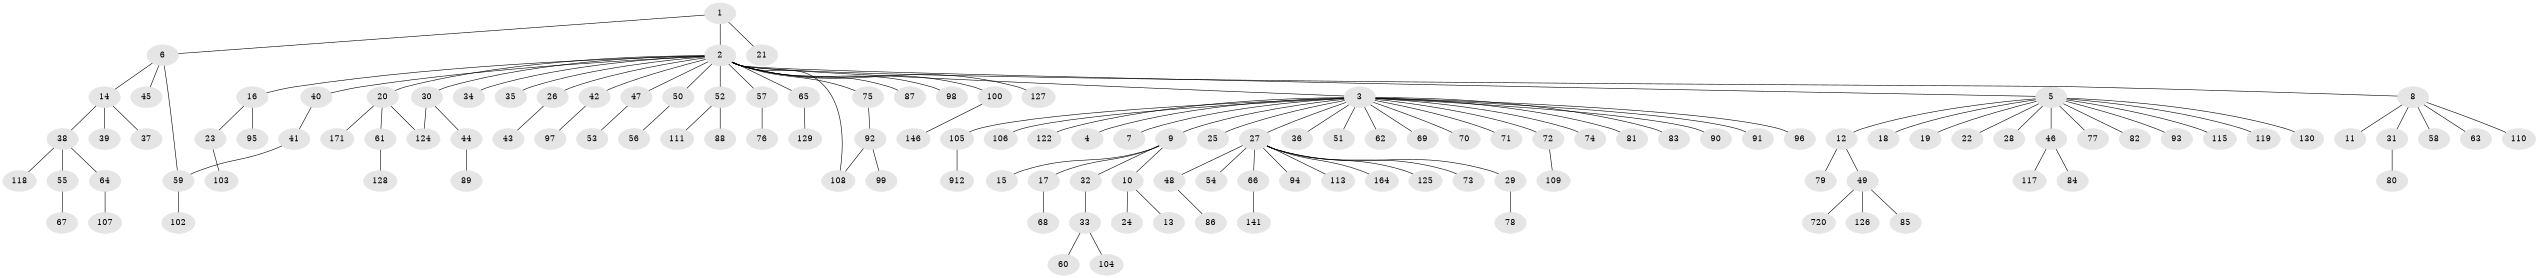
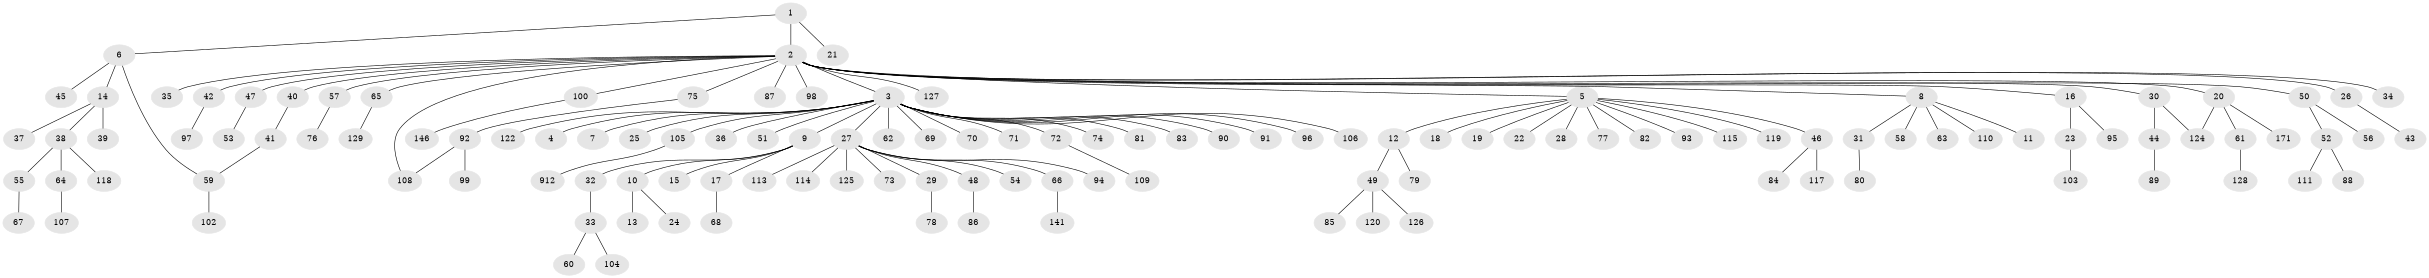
edge "2" -- "52": now "50" -- "52"
node "130": removed
node "164": label "164" -> "114"
node "720": label "720" -> "120"
